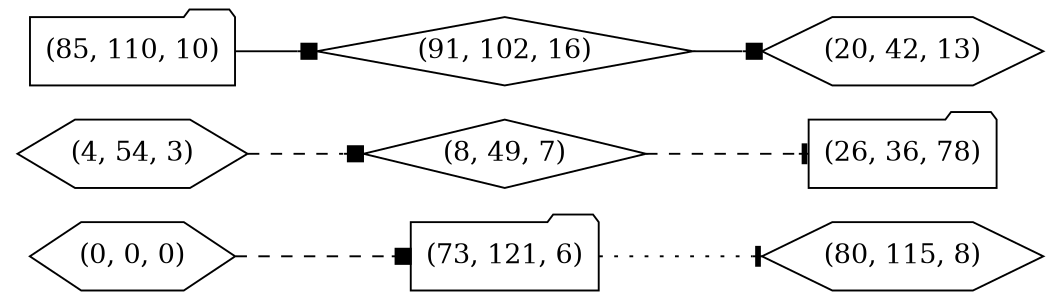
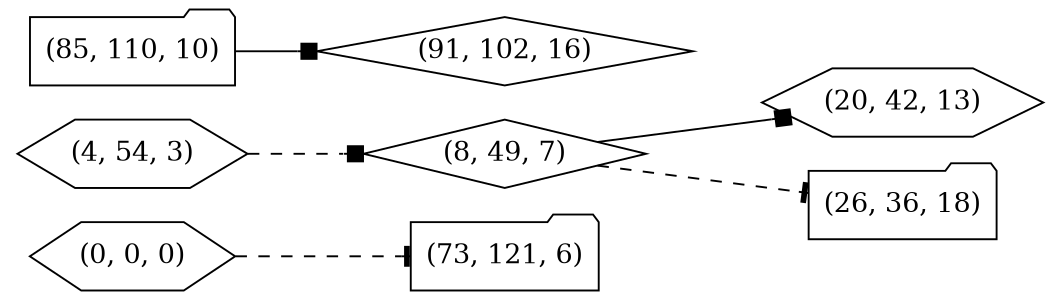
edge "(91, 102, 16)" -> "(20, 42, 13)": now "(8, 49, 7)" -> "(20, 42, 13)"
node "(26, 36, 78)": label "(26, 36, 78)" -> "(26, 36, 18)"
edge "(0, 0, 0)" -> "(73, 121, 6)": arrowhead box -> tee
node "(80, 115, 8)": removed
